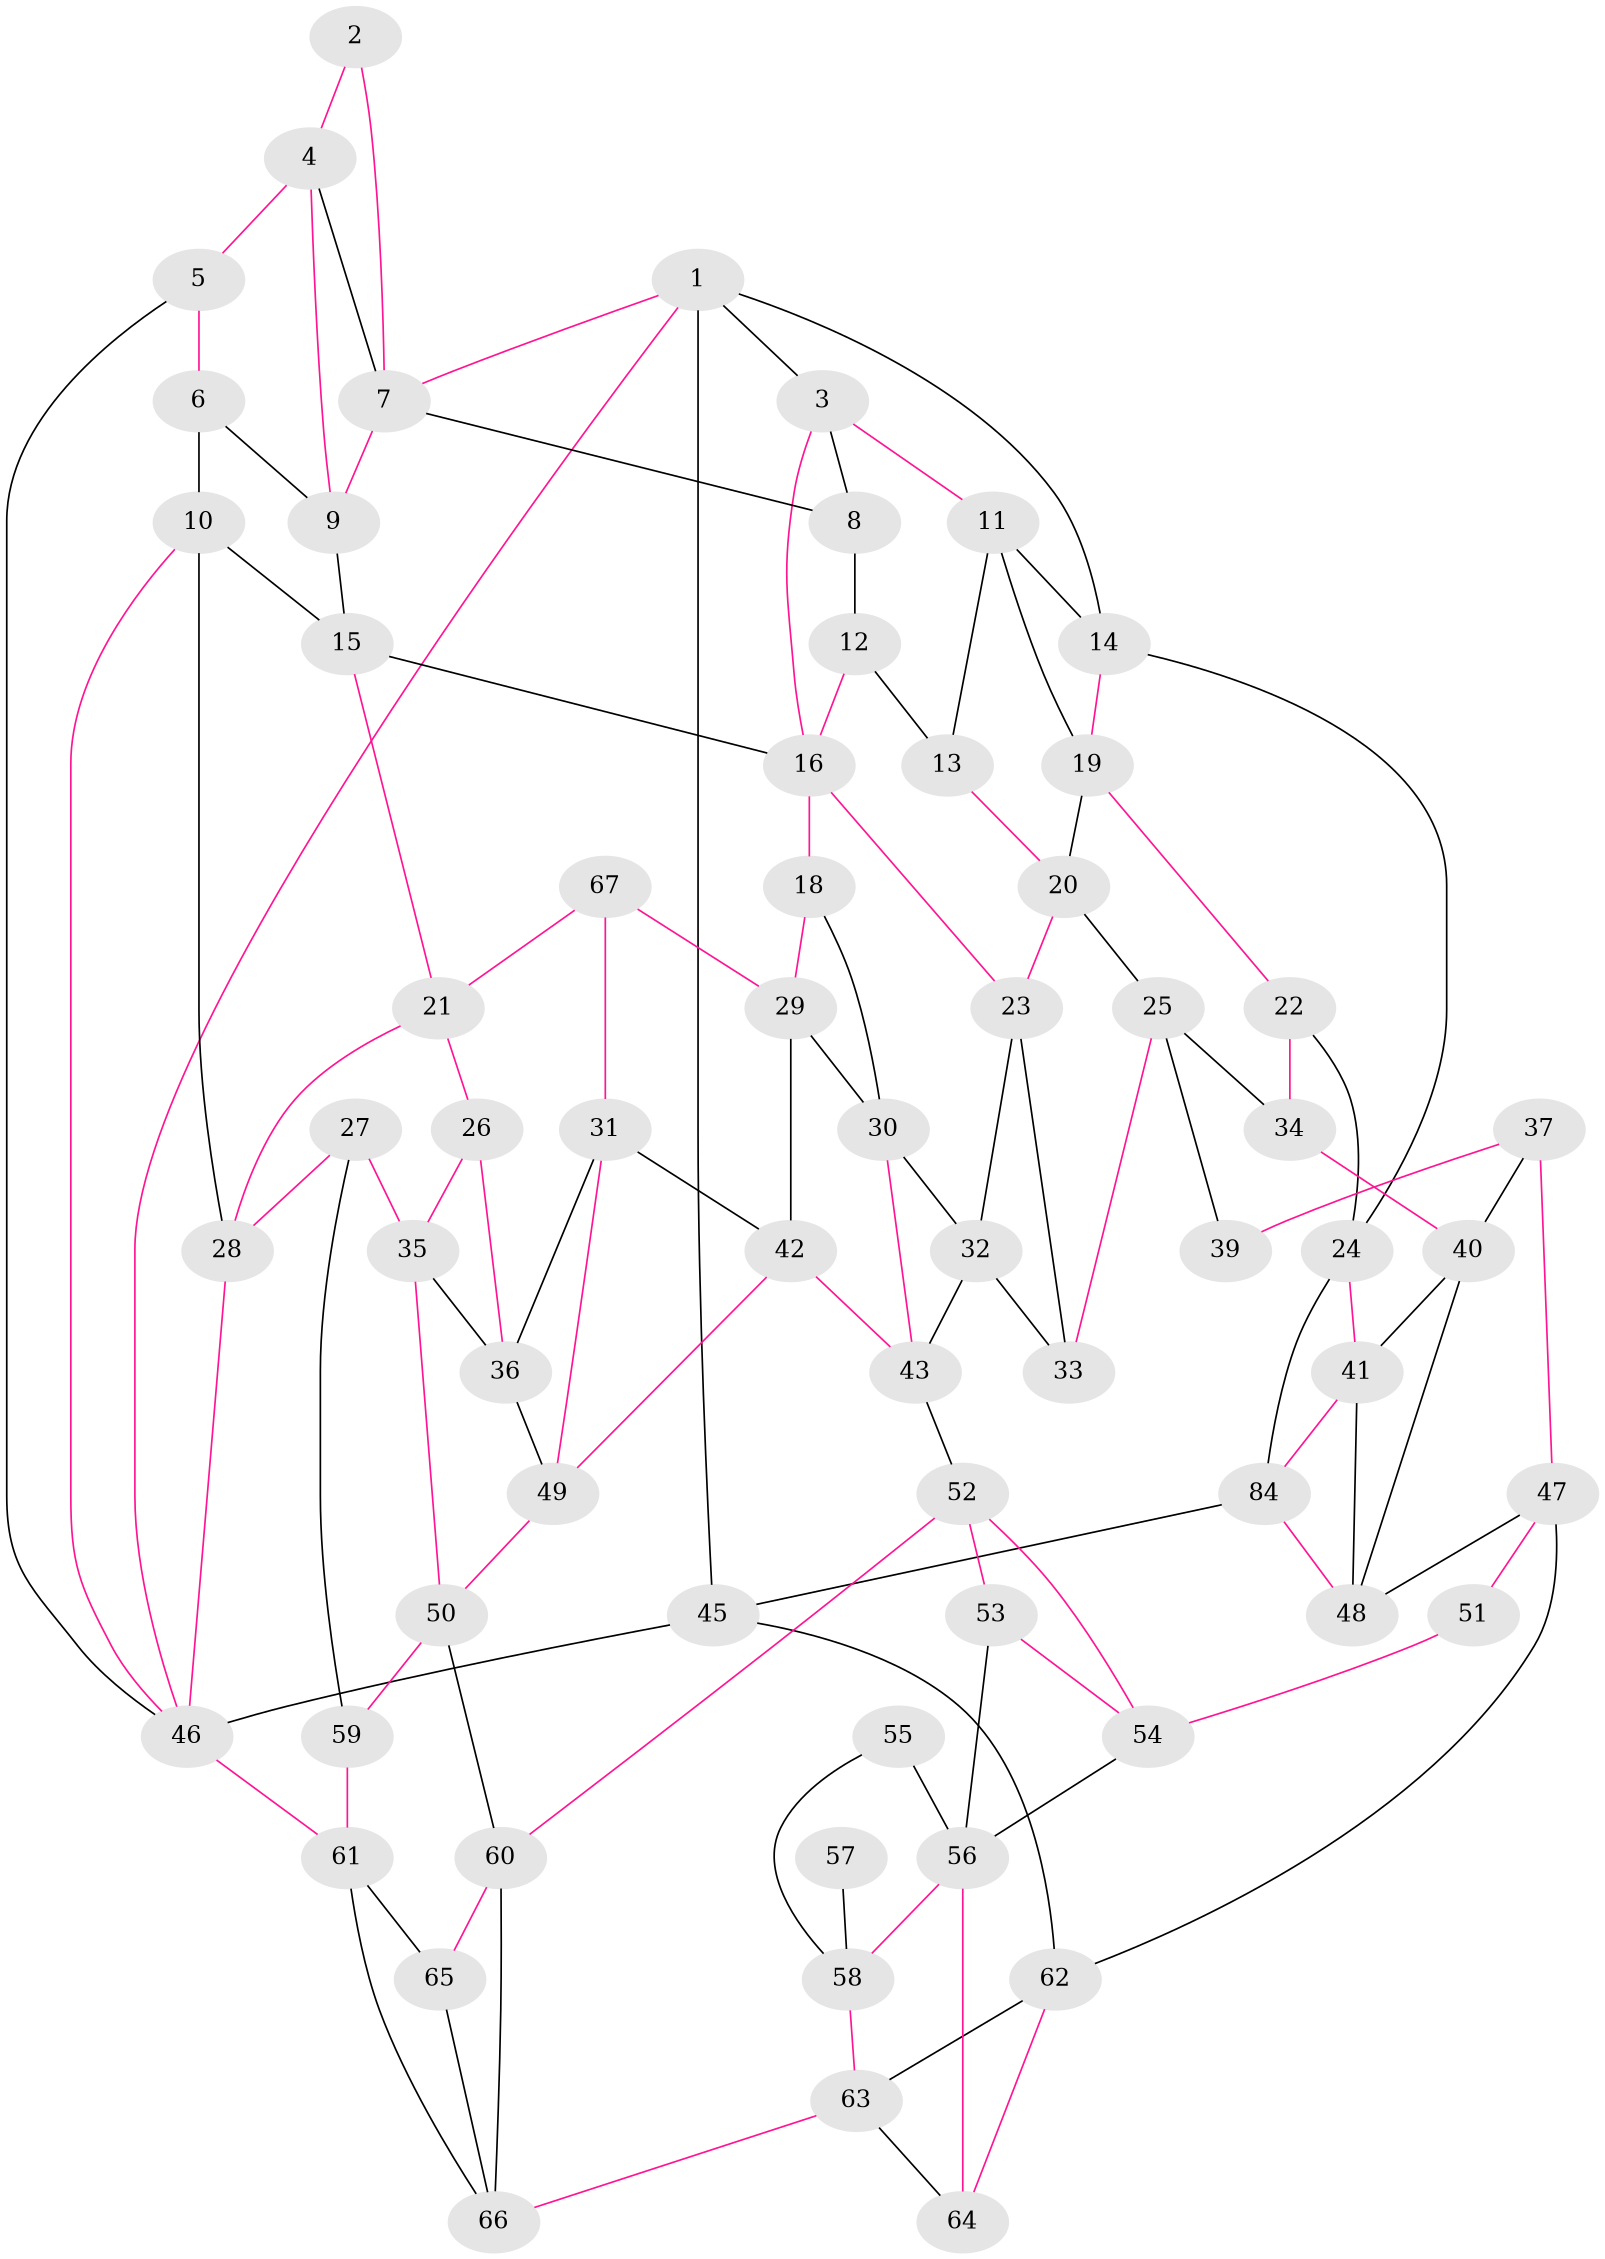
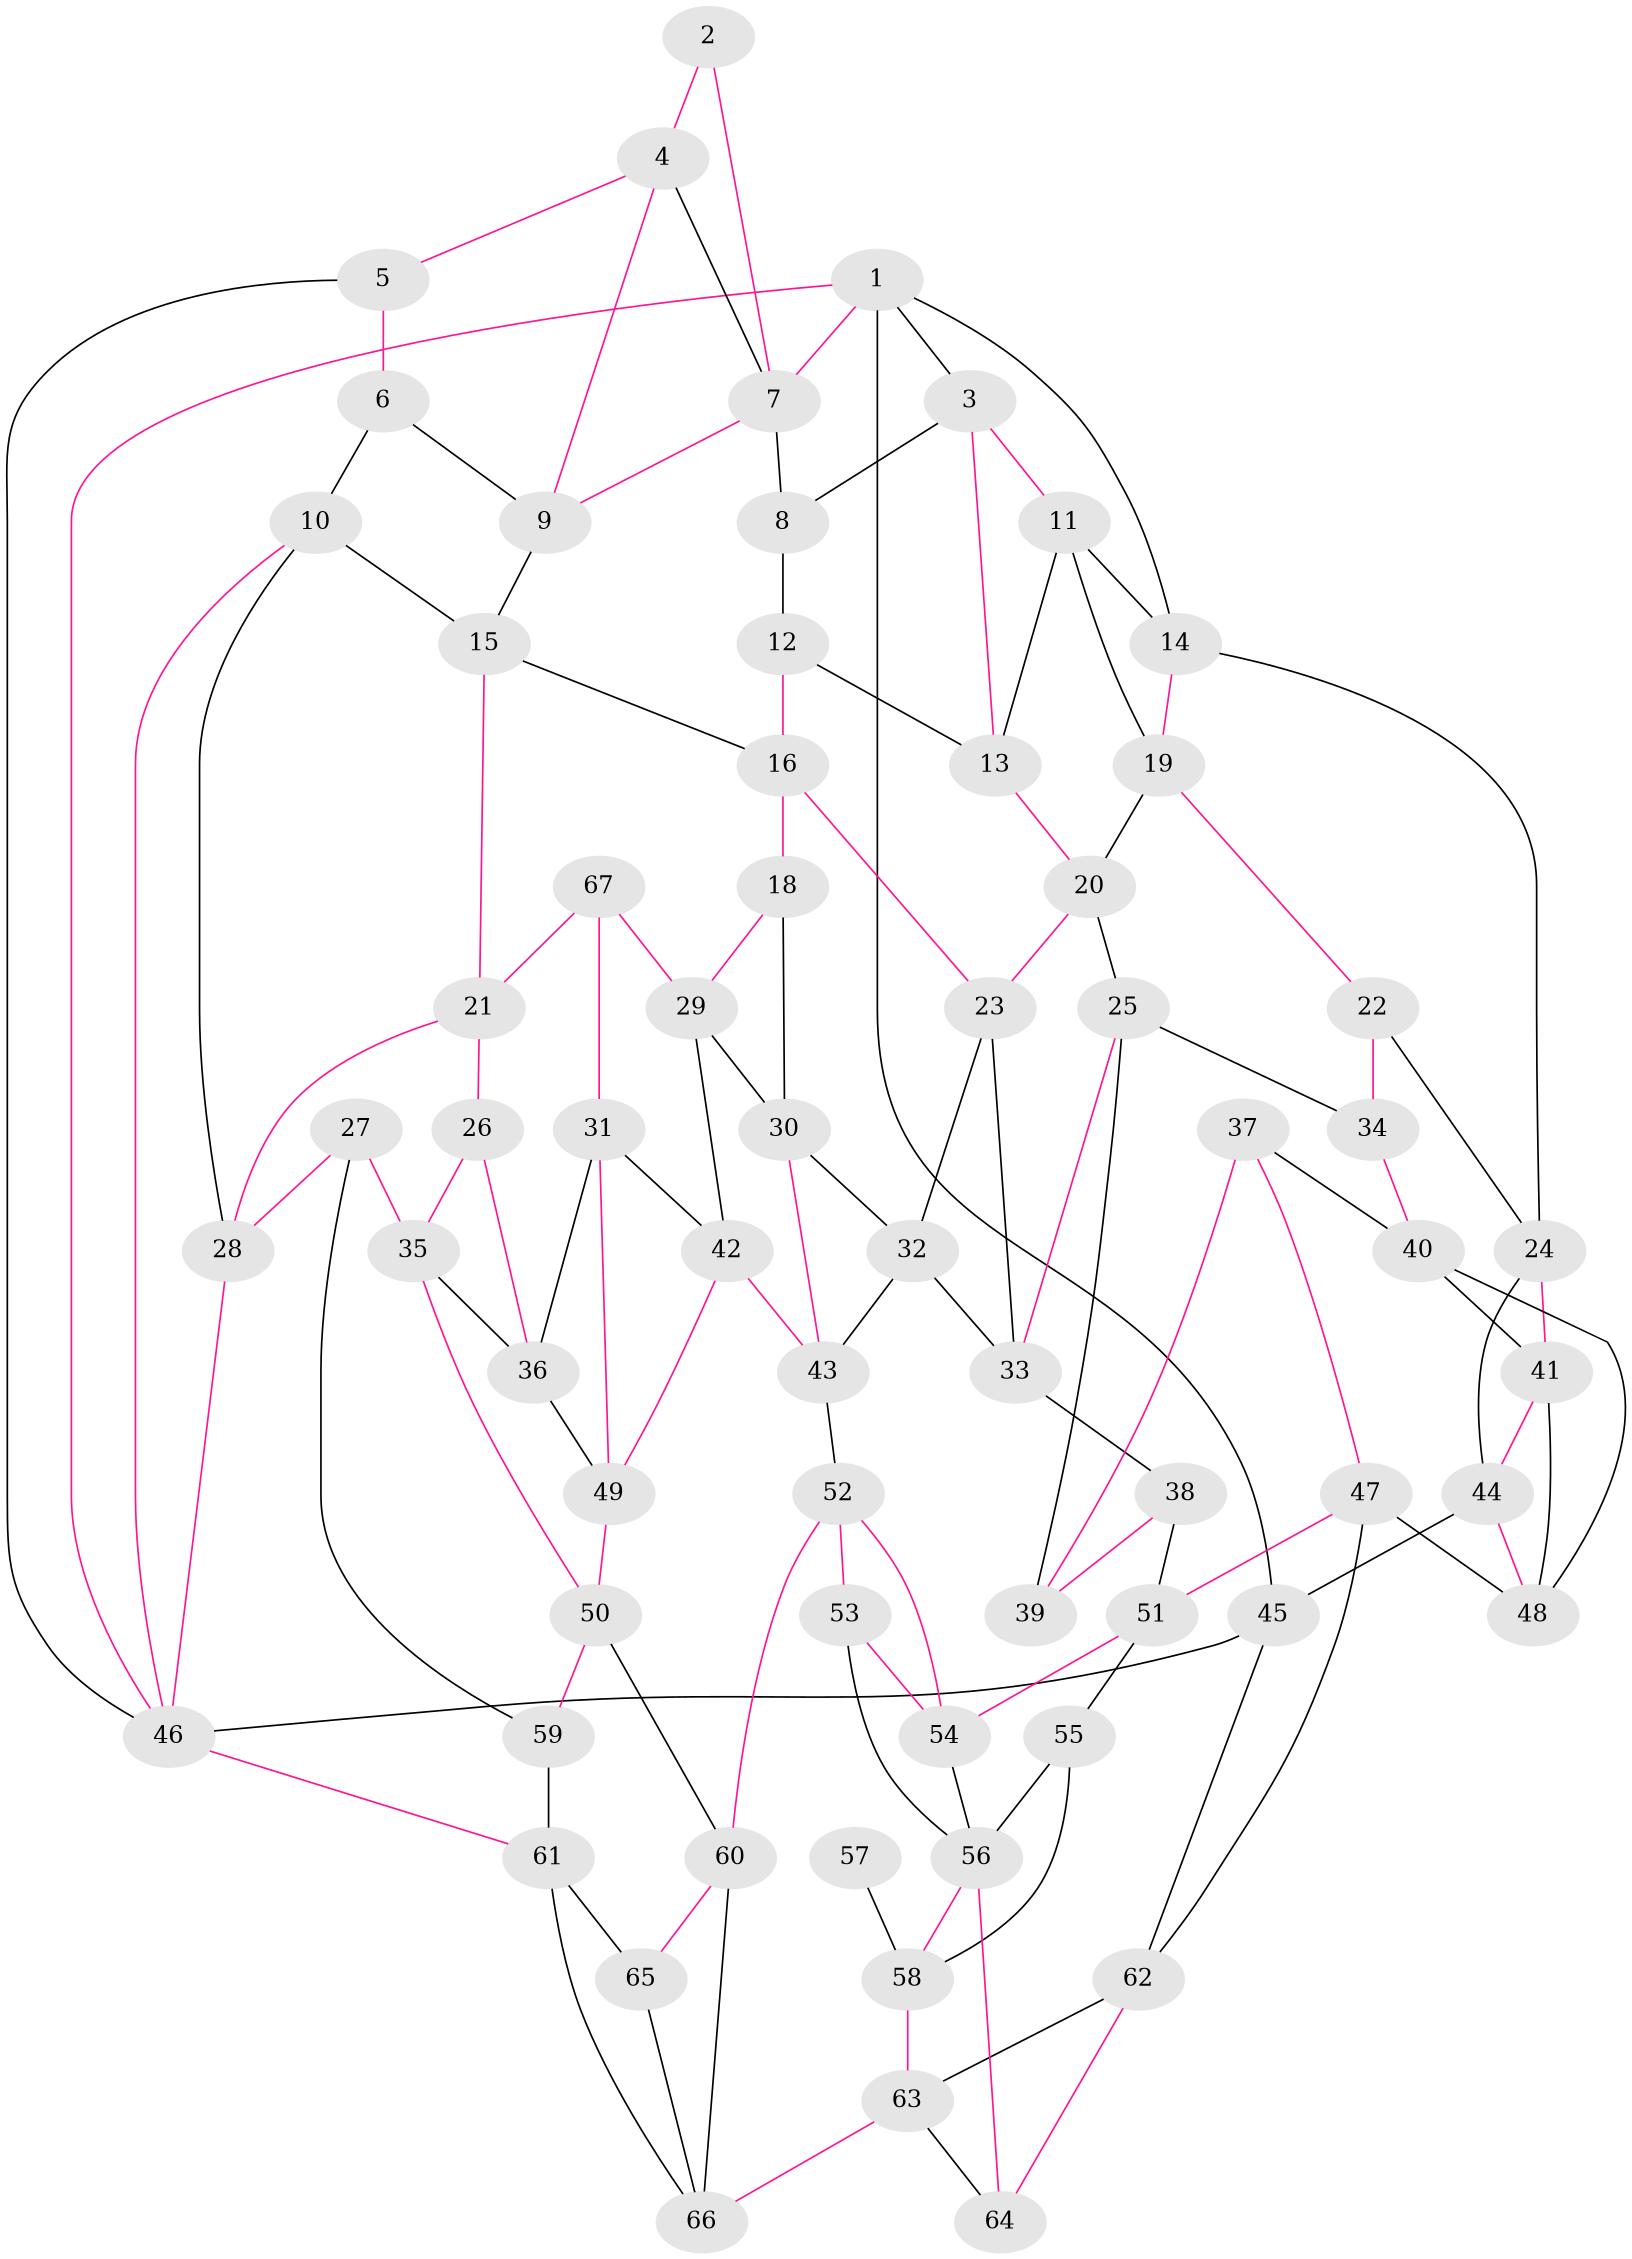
edge "3" -- "16": now "3" -- "13"
node "38": added
node "84": label "84" -> "44"
edge "51" -- "55": added
edge "59" -- "61": color deeppink -> black
